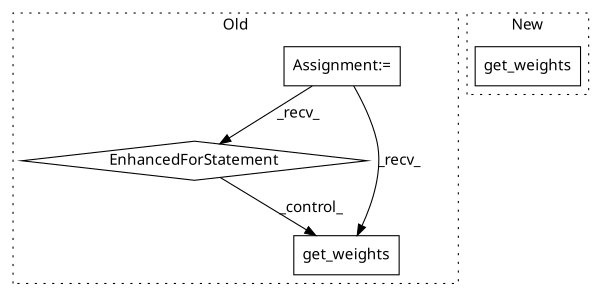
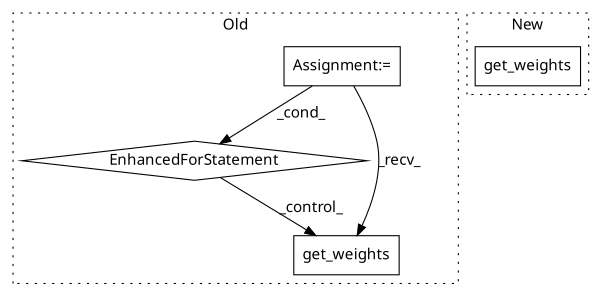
edge "Assignment:=" -> "EnhancedForStatement": label "_recv_" -> "_cond_"
